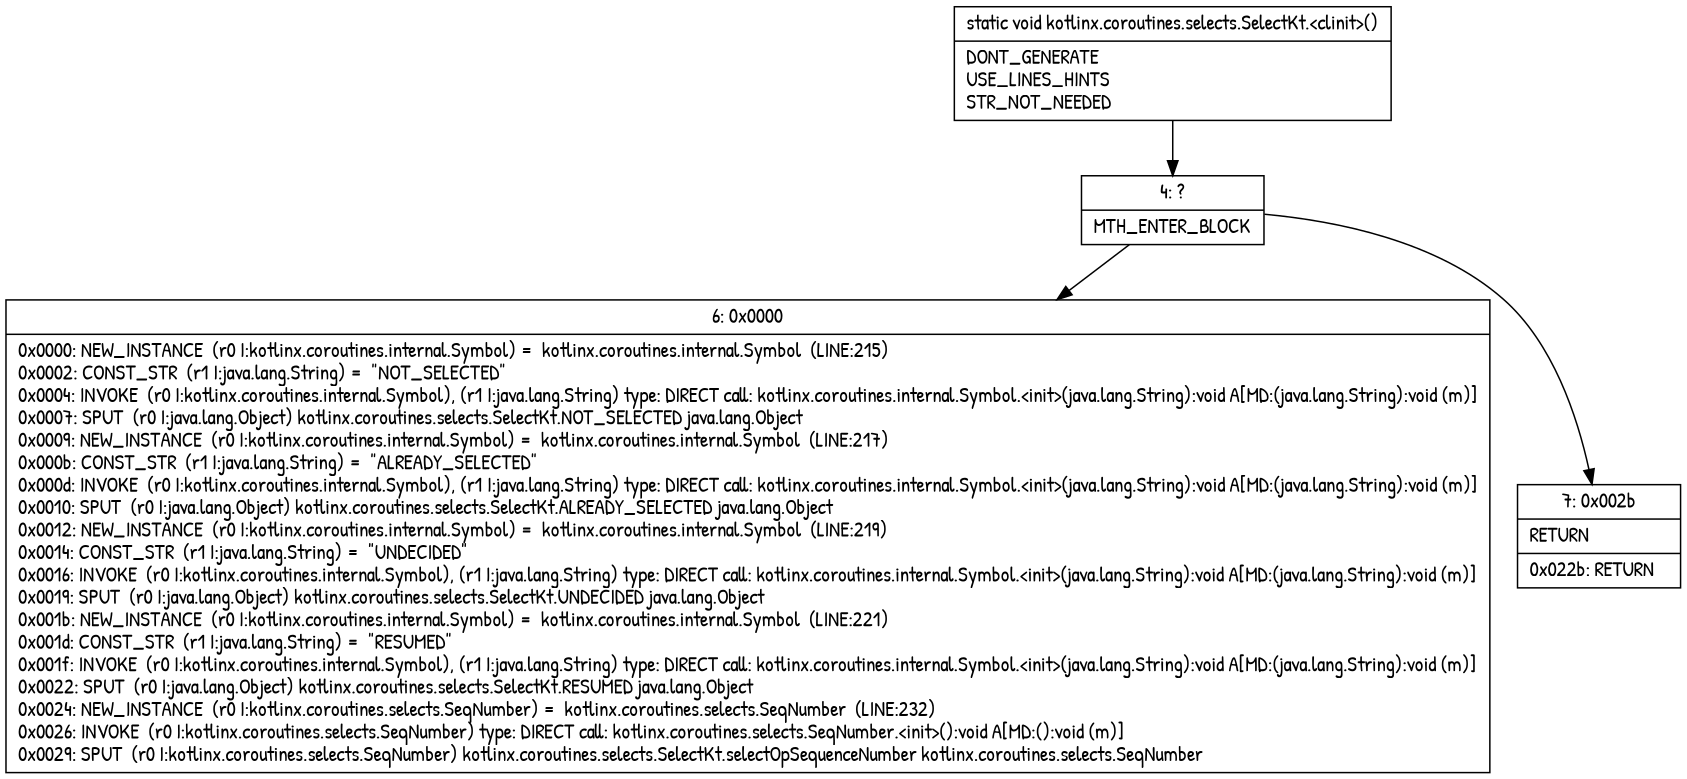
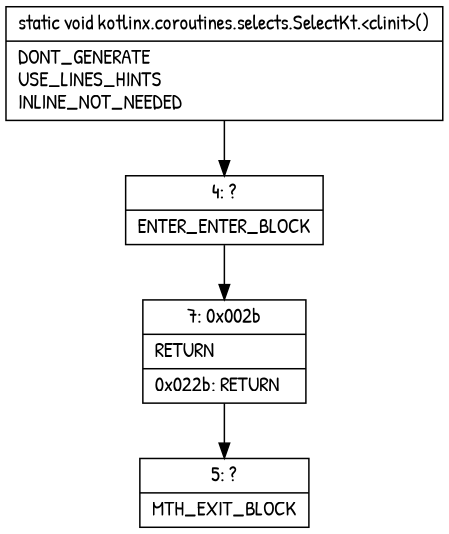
node "static void kotlinx.coroutines.selects.SelectKt.<clinit>()": text "STR_NOT_NEEDED" -> "INLINE_NOT_NEEDED"
node "4: ?": text "MTH_ENTER_BLOCK" -> "ENTER_ENTER_BLOCK"
node "5: ?": added
node "6: 0x0000": removed
